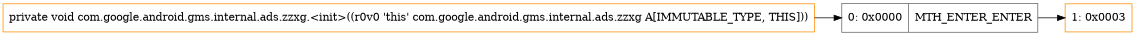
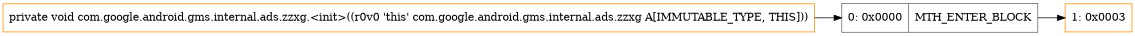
node "0: 0x0000": text "MTH_ENTER_ENTER" -> "MTH_ENTER_BLOCK"
